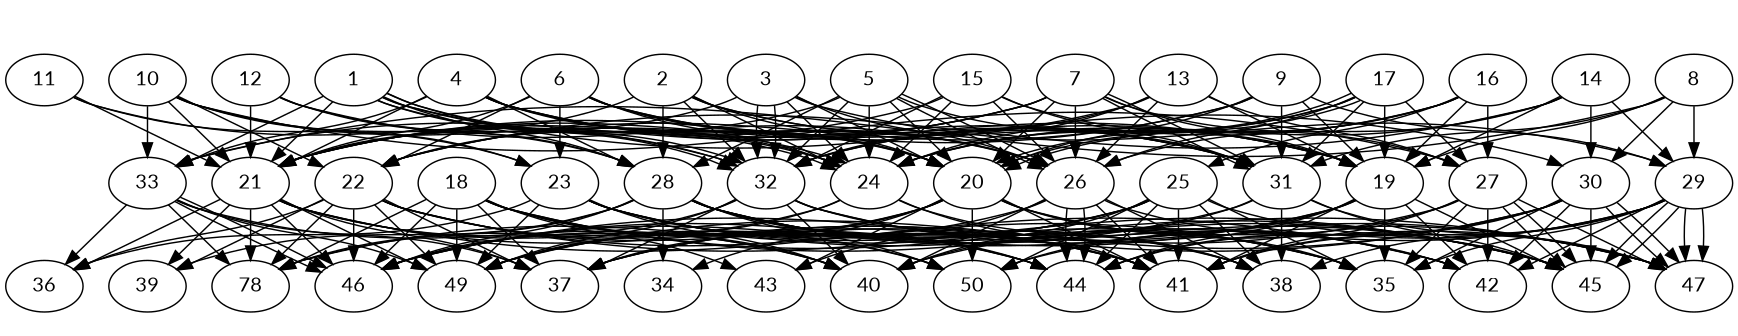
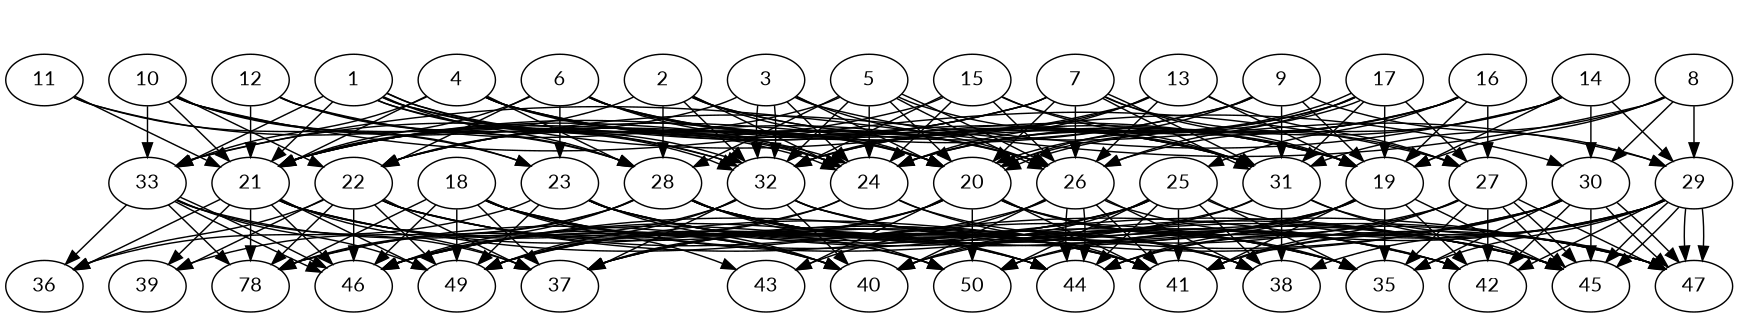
node "34": removed
